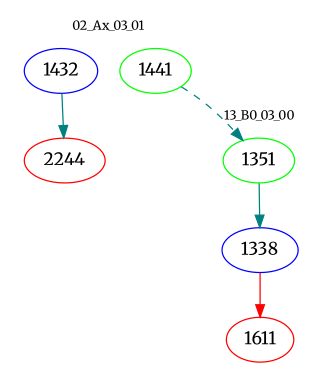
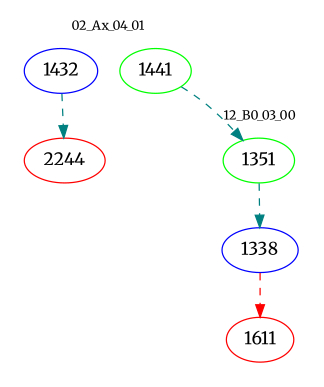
cluster "02_Ax_03_01": label "02_Ax_03_01" -> "02_Ax_04_01"
edge "1432" -> "2244": style solid -> dashed
cluster "13_B0_03_00": label "13_B0_03_00" -> "12_B0_03_00"
edge "1351" -> "1338": style solid -> dashed
edge "1338" -> "1611": style solid -> dashed
